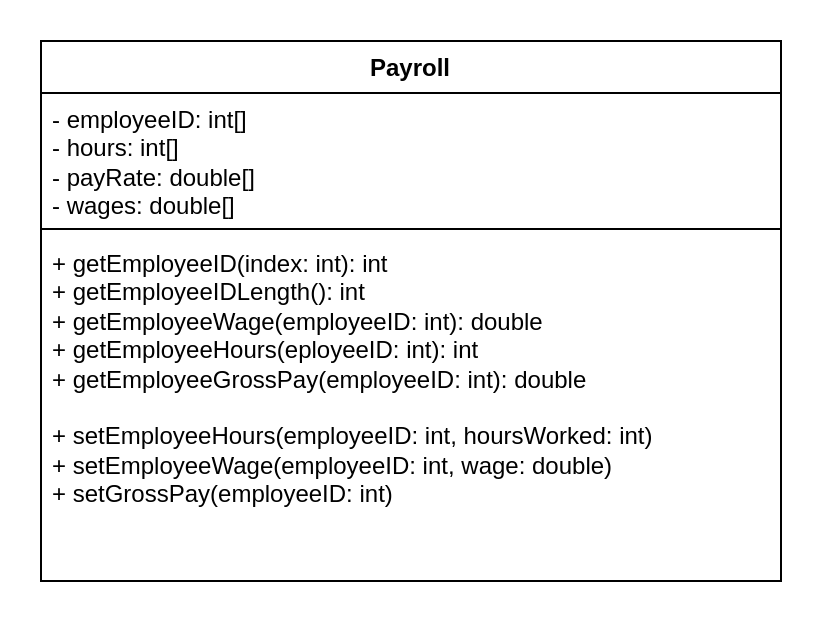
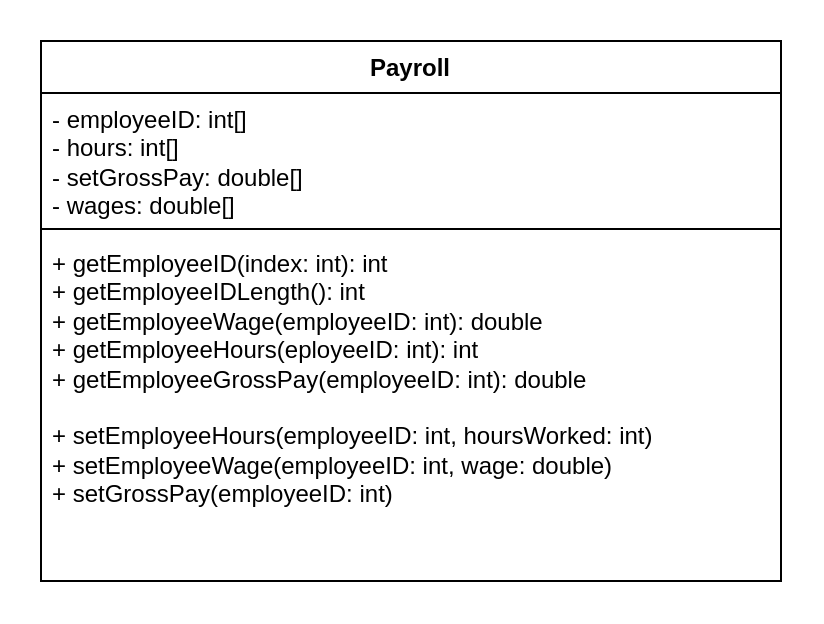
node "- employeeID: int[] - hours: int[] - payRate: double[] - wages: double[]": label "- employeeID: int[] - hours: int[] - payRate: double[] - wages: double[]" -> "- employeeID: int[] - hours: int[] - setGrossPay: double[] - wages: double[]"
